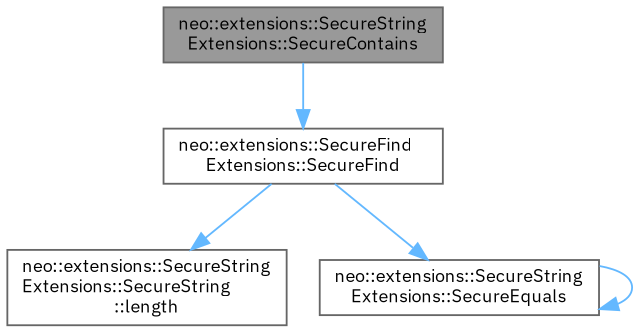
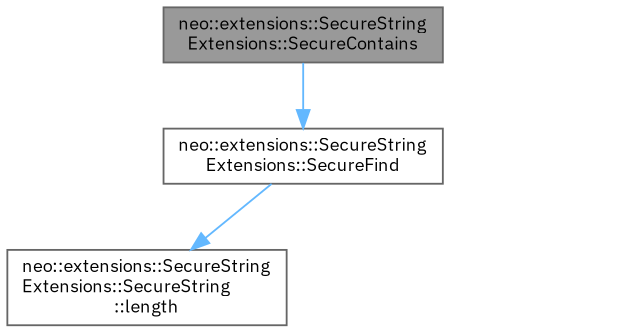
node "neo::extensions::SecureFind Extensions::SecureFind": label "neo::extensions::SecureFind Extensions::SecureFind" -> "neo::extensions::SecureString Extensions::SecureFind"
node "neo::extensions::SecureString Extensions::SecureEquals": removed
